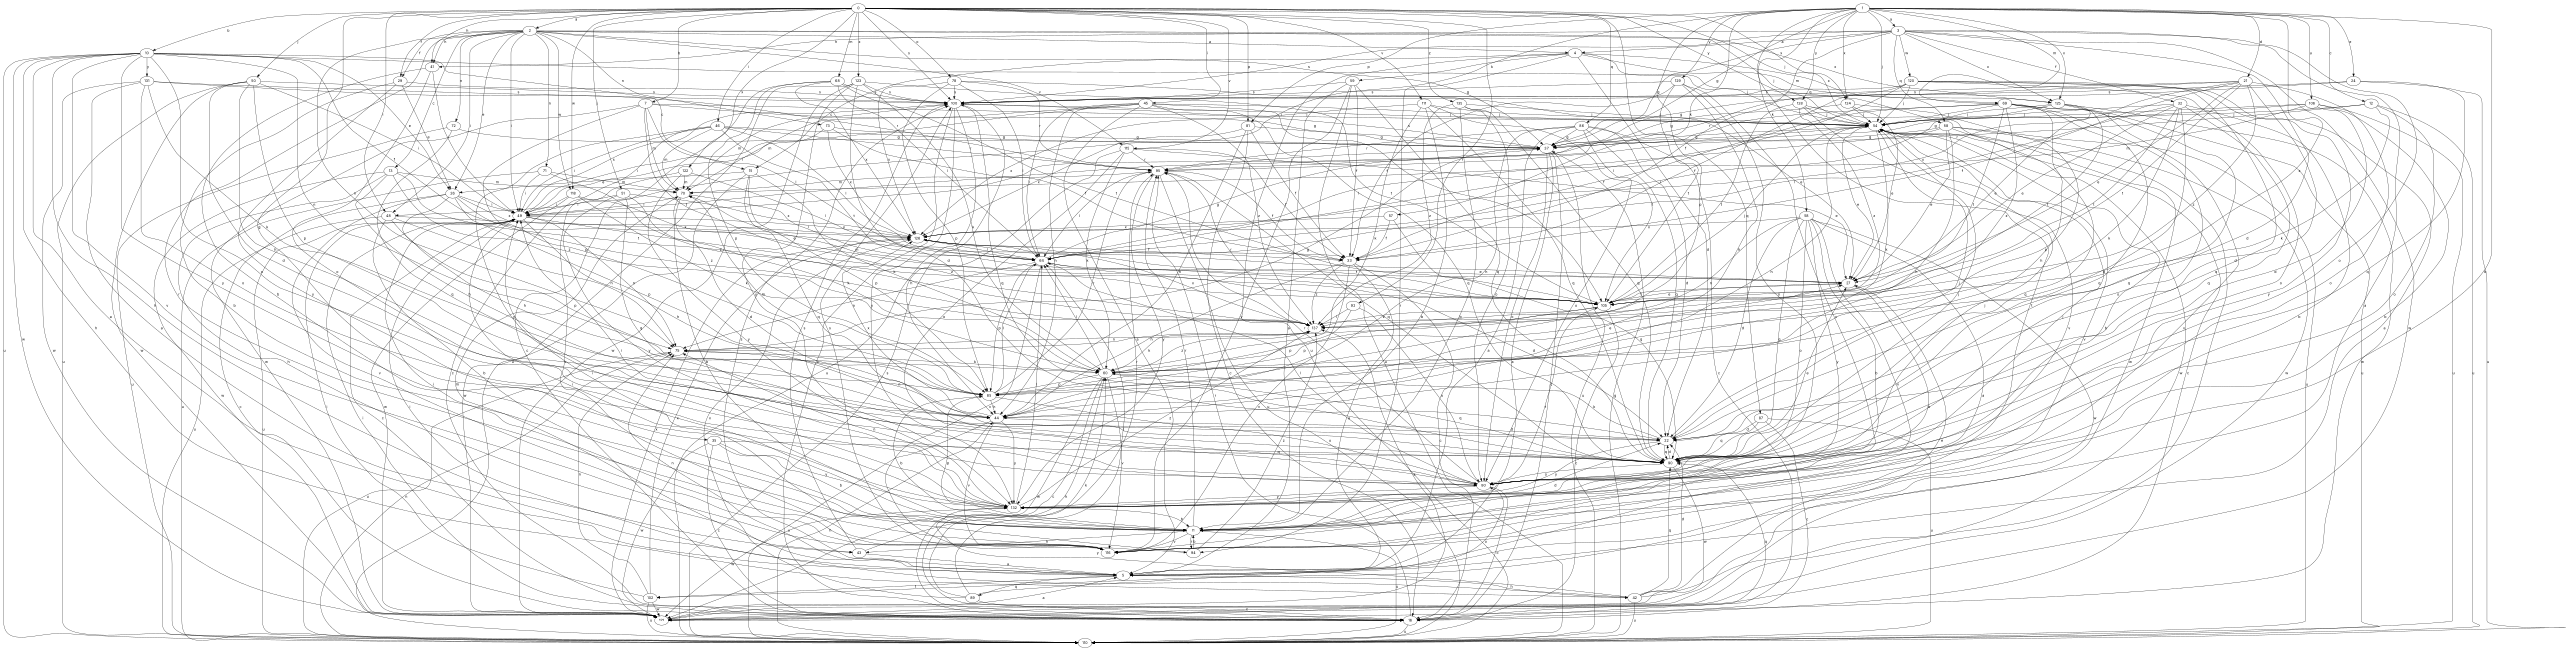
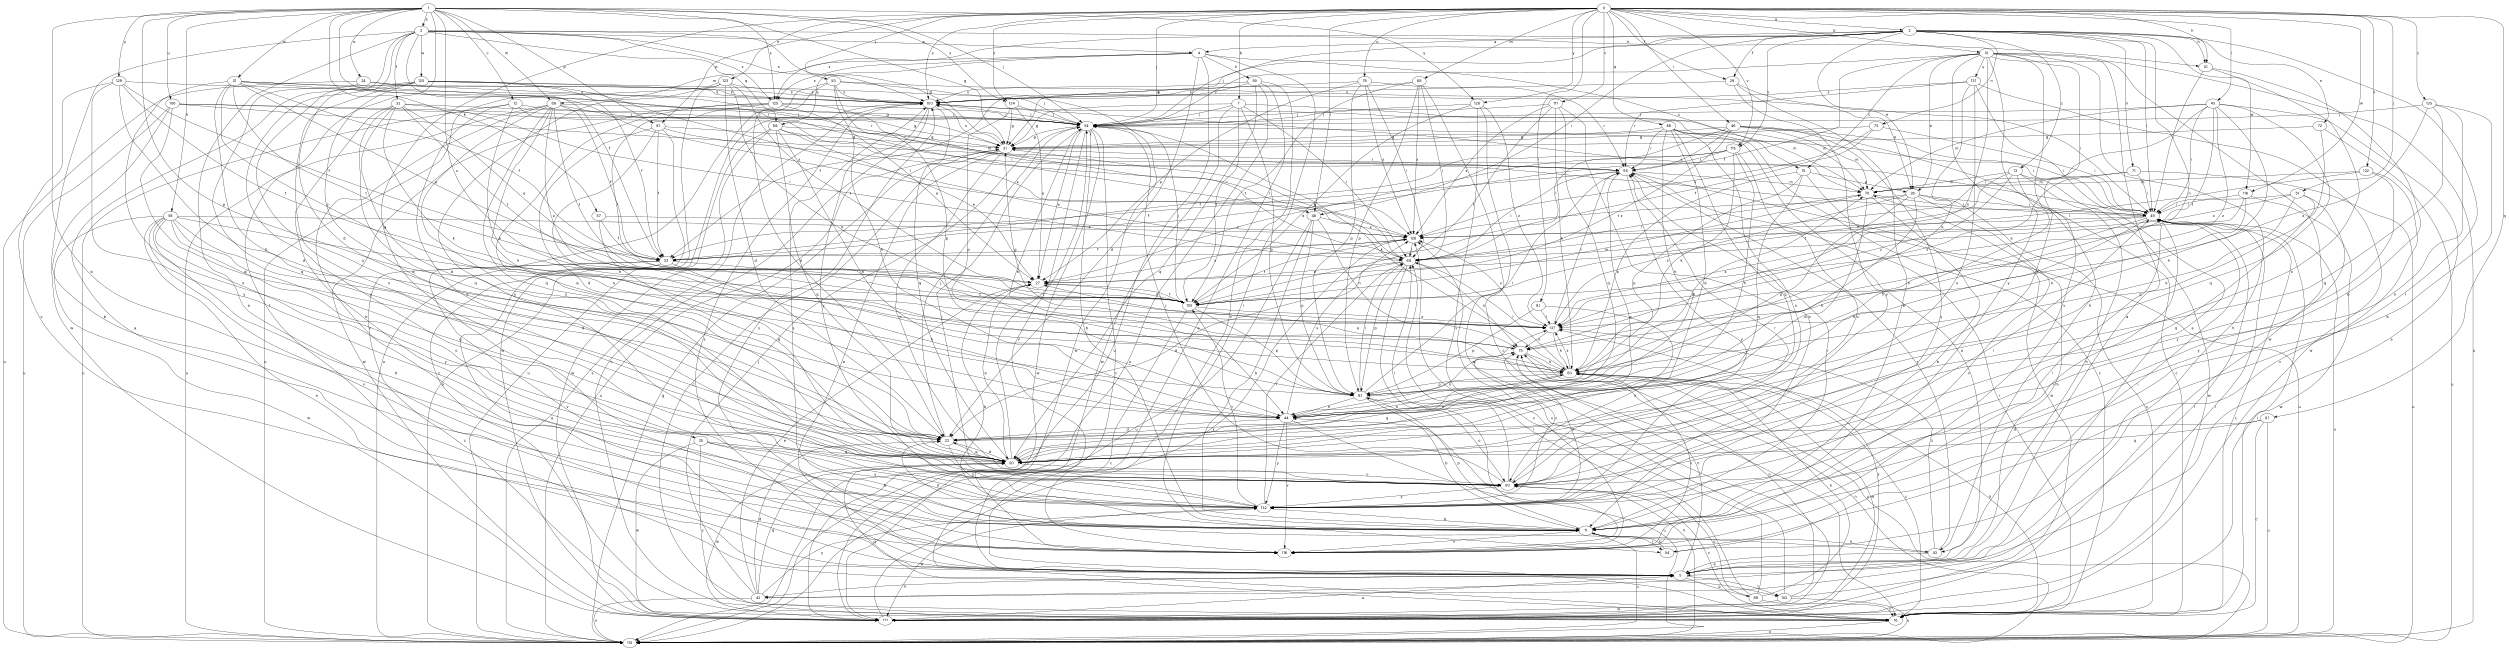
edge "81" -> "22": added, label "d"
edge "94" -> "137": now "43" -> "137"
